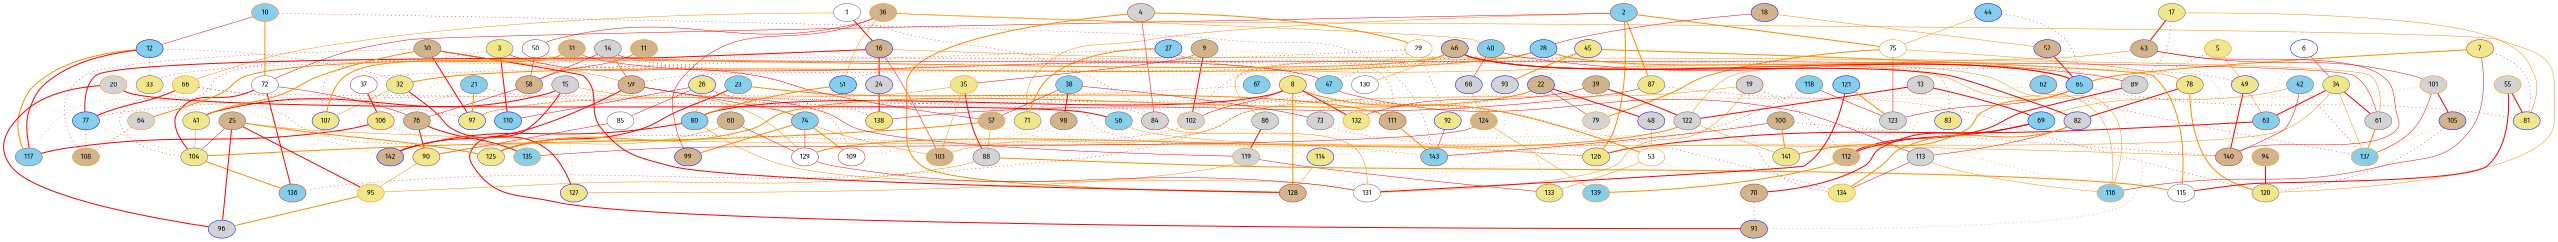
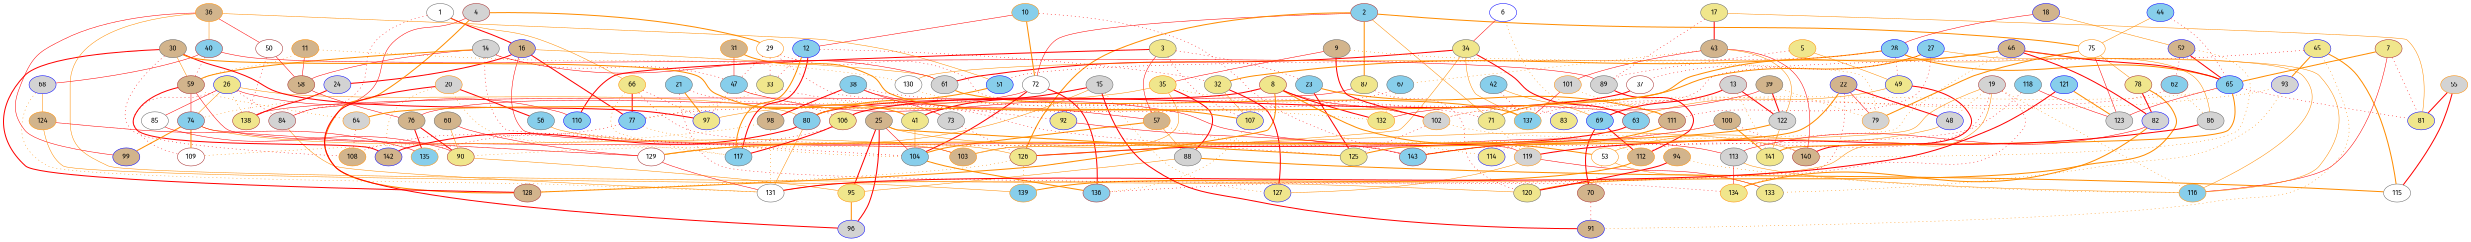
node "105": removed
edge "42" -- "140": removed
node "104": fillcolor khaki -> skyblue
edge "114" -- "128": removed
